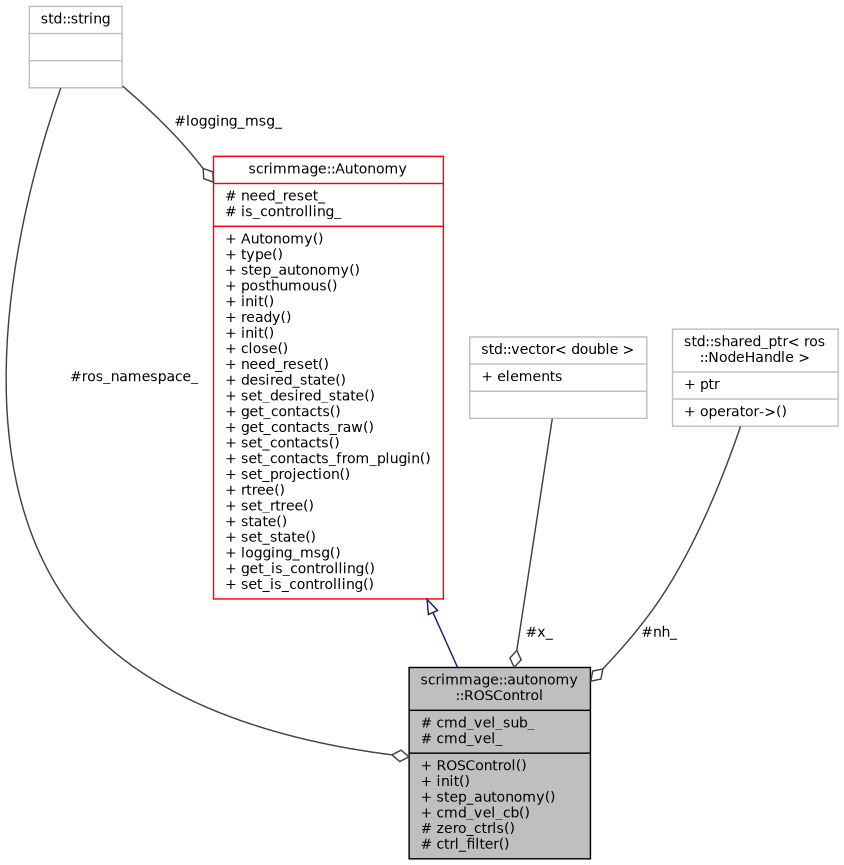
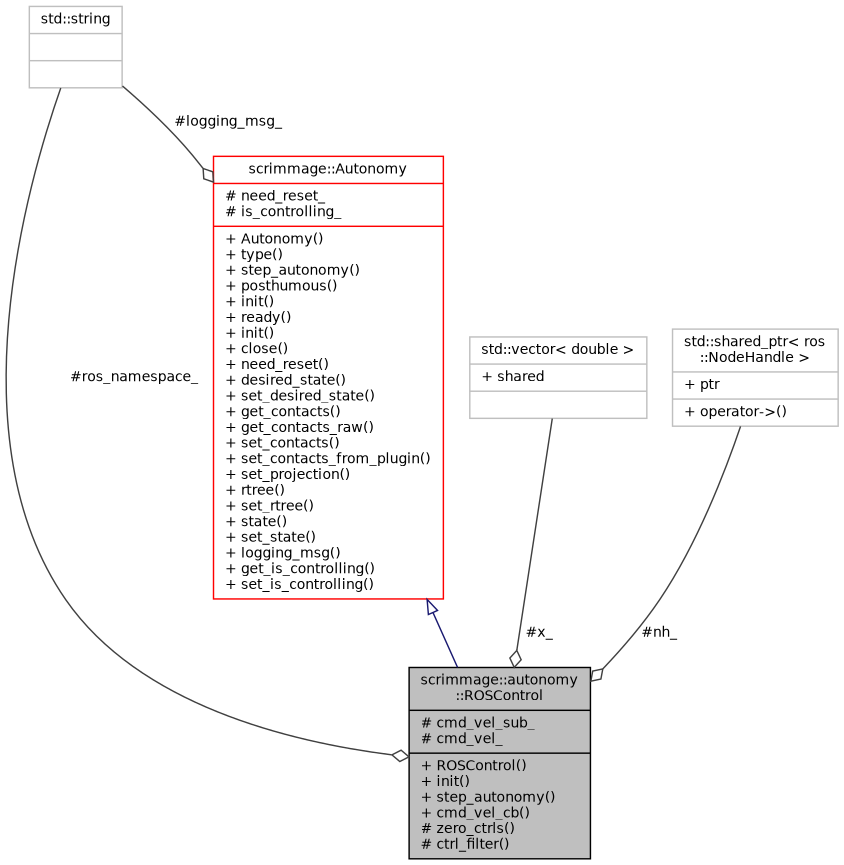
node "std::vector< double >": text "+ elements" -> "+ shared"
